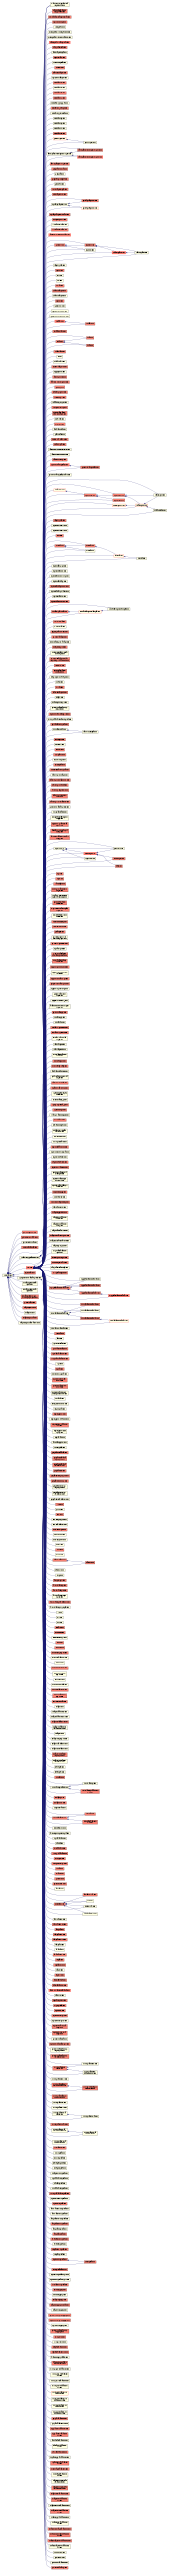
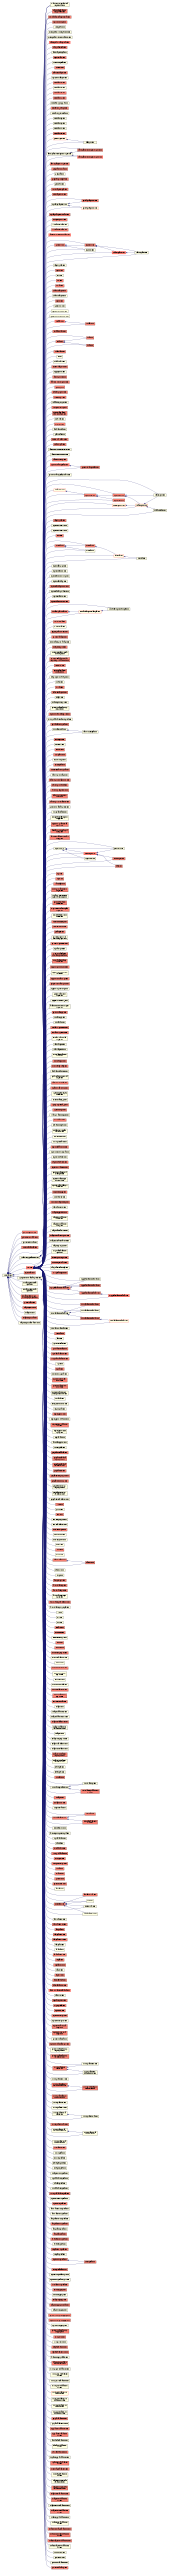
node "accumulator.cpp": label "accumulator.cpp" -> "segfault.cpp"
node "row.cpp": fillcolor lightyellow -> salmon
node "is_heap.async": label "is_heap.async" -> "is_heap.cpp"
